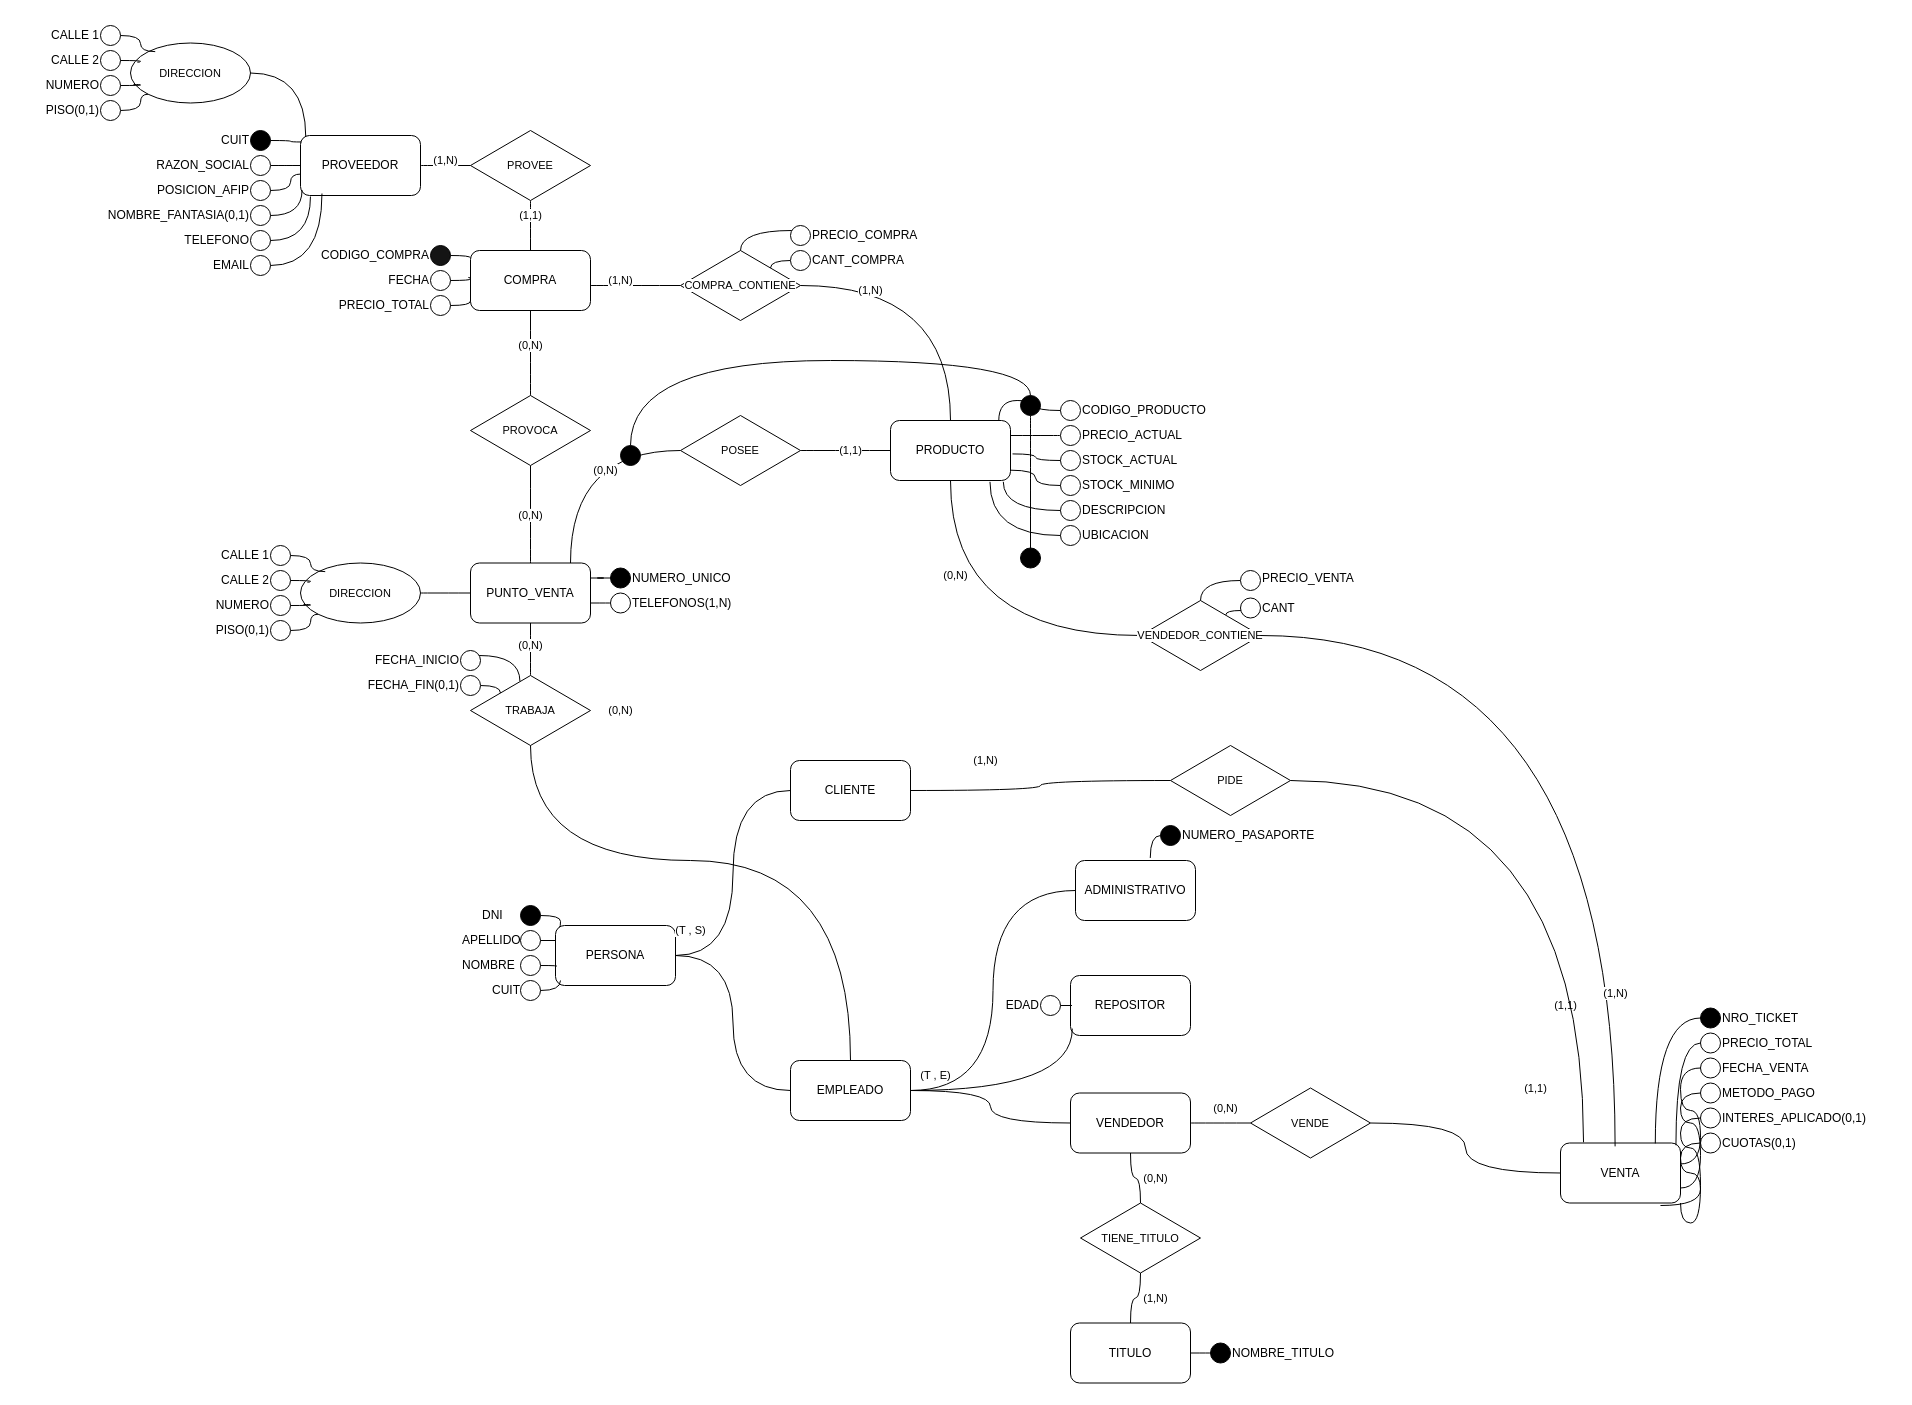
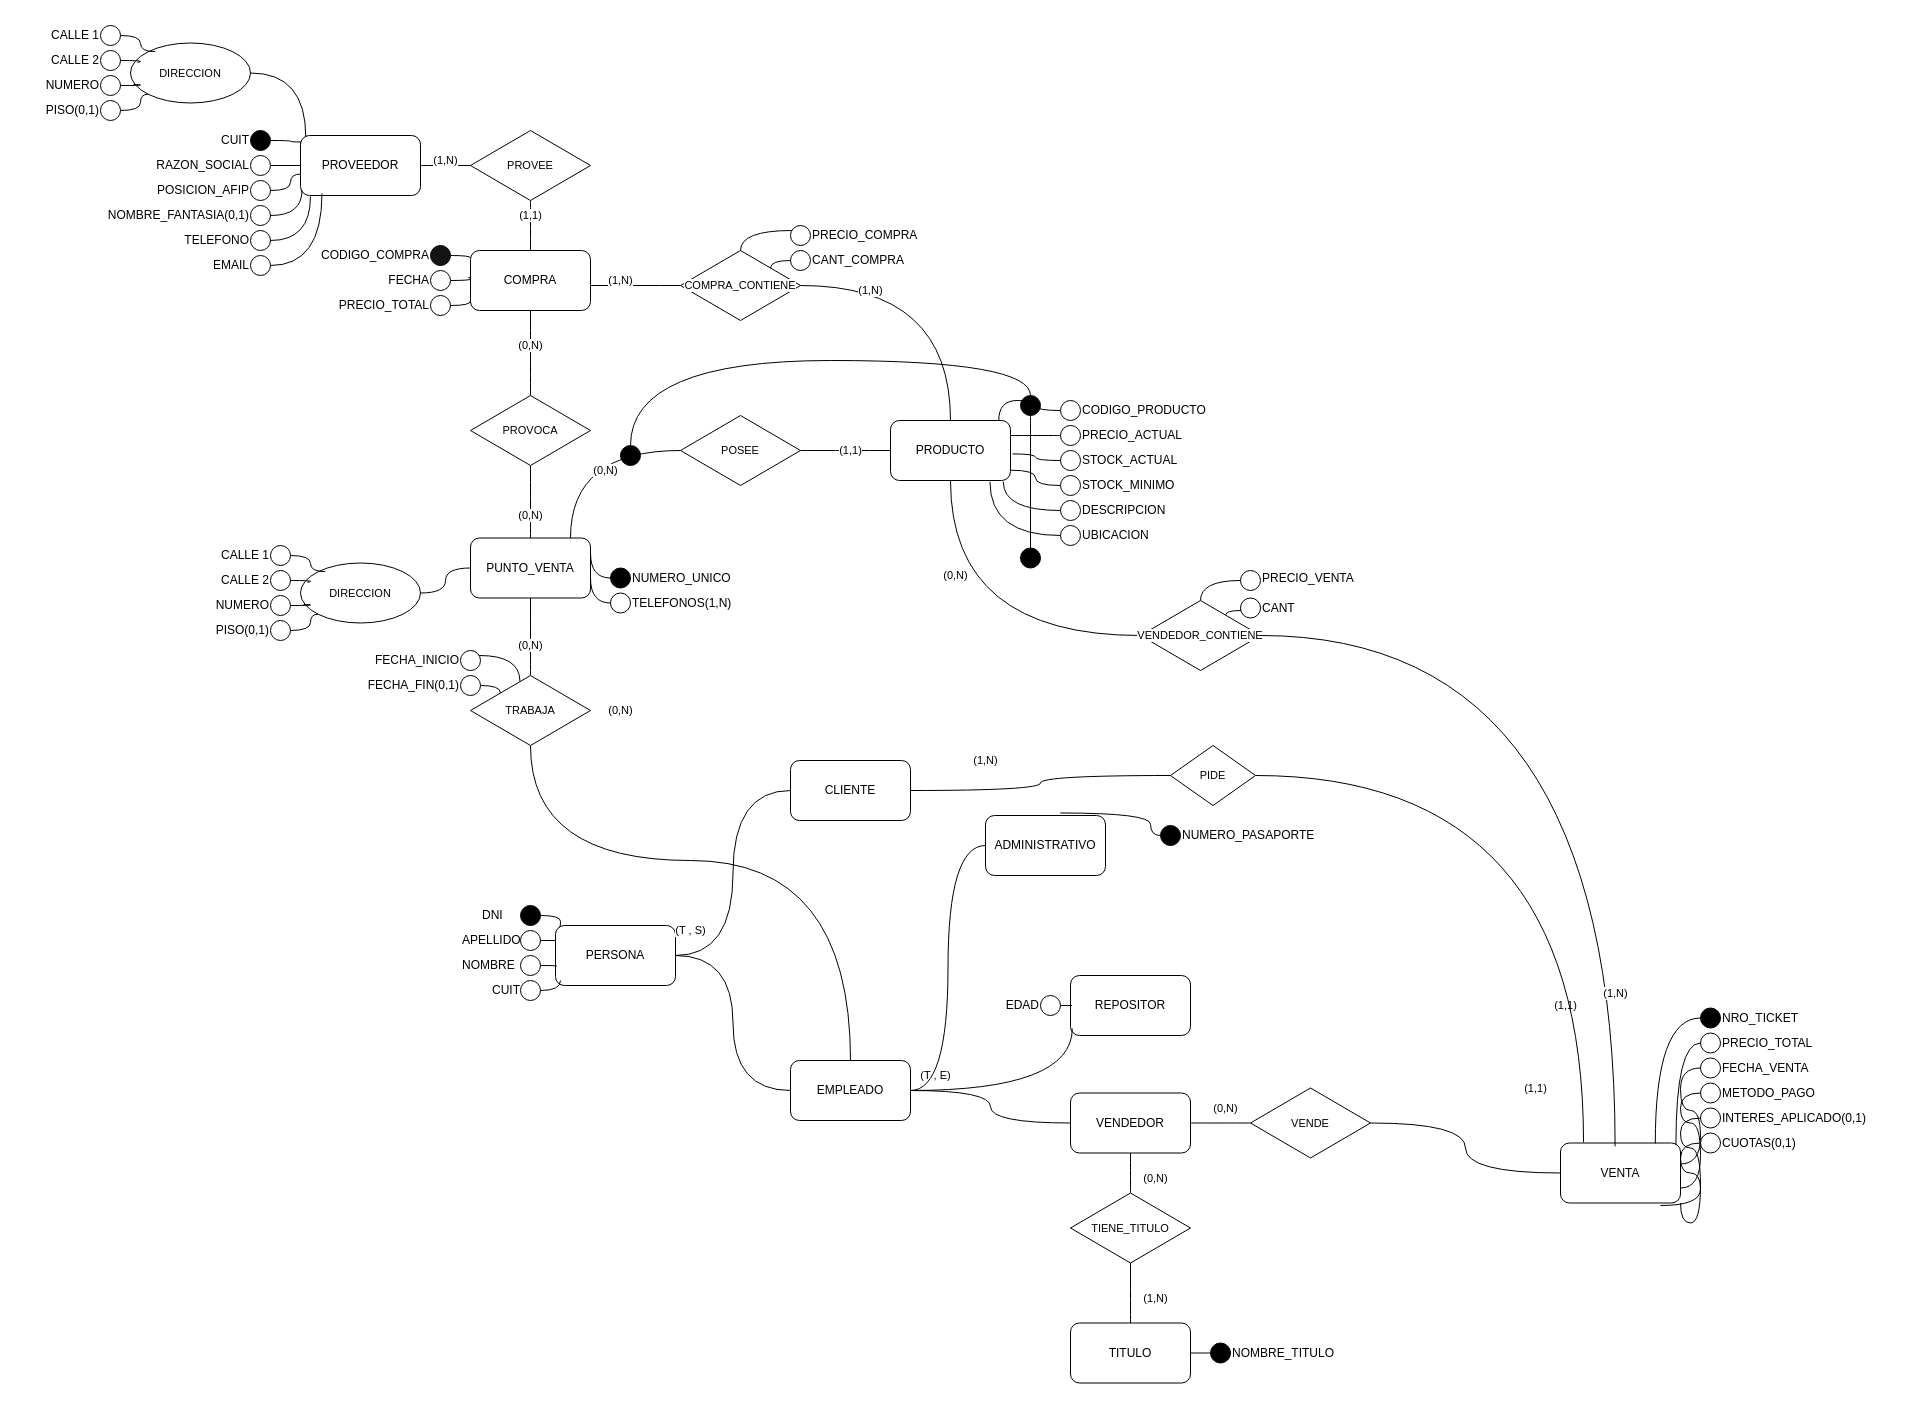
node "PUNTO_VENTA": moved (531, 593) -> (531, 568)
node "PIDE": size 120x70 -> 85x60
node "ADMINISTRATIVO": moved (1136, 891) -> (1046, 846)
node "TIENE_TITULO": moved (1141, 1238) -> (1131, 1228)
